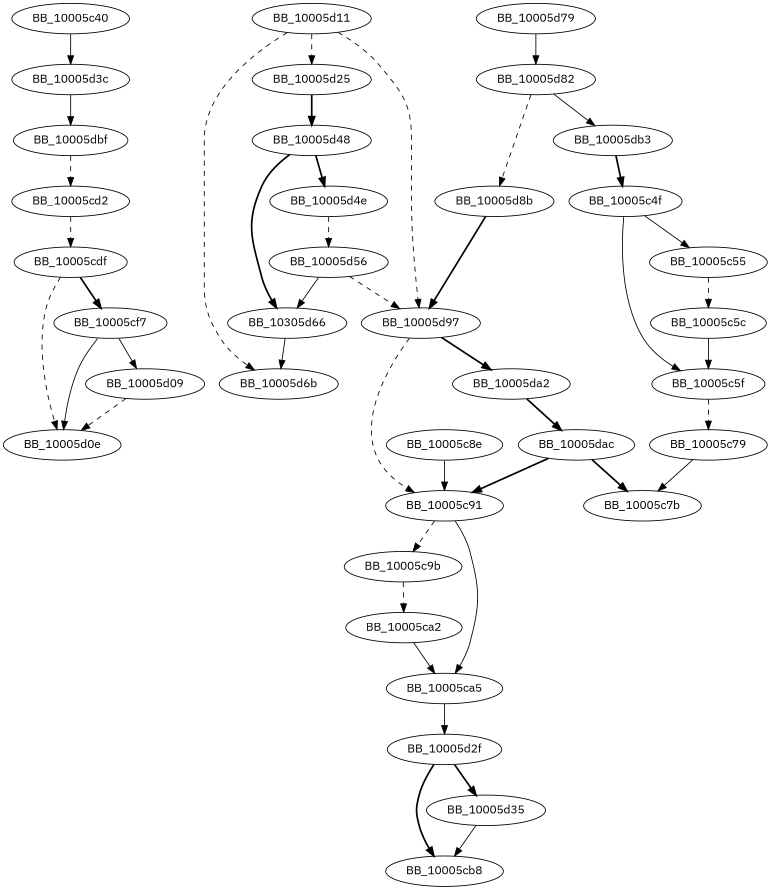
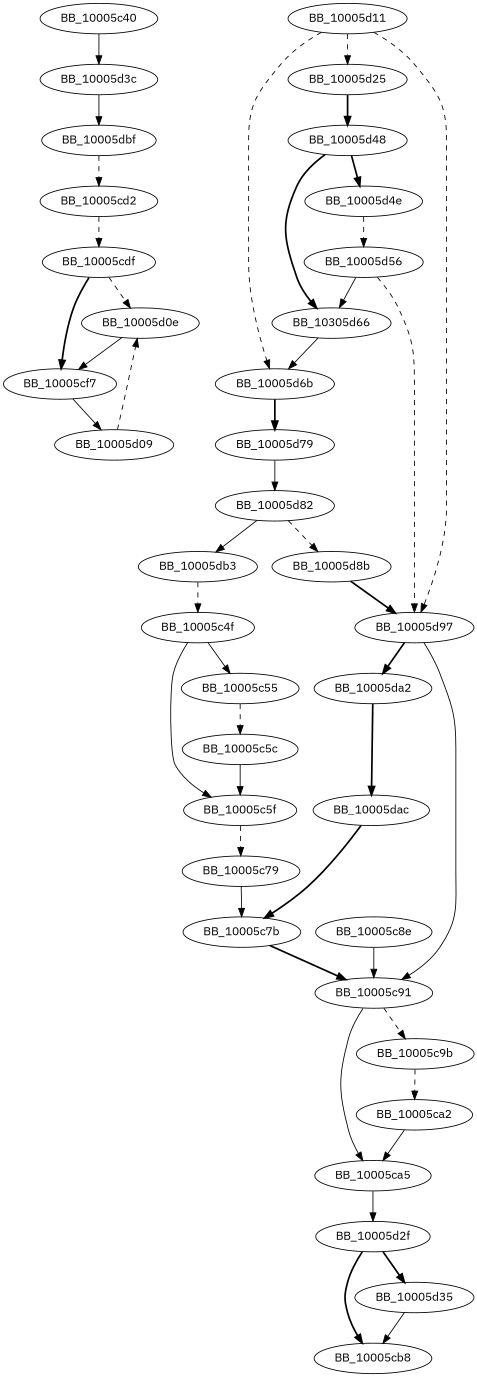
edge "BB_10005db3" -> "BB_10005c4f": style bold -> dashed
edge "BB_10005cf7" -> "BB_10005d0e": reversed
edge "BB_10005d6b" -> "BB_10005d79": added
edge "BB_10005d97" -> "BB_10005c91": style dashed -> solid
edge "BB_10005dac" -> "BB_10005c91": now "BB_10005c7b" -> "BB_10005c91"
